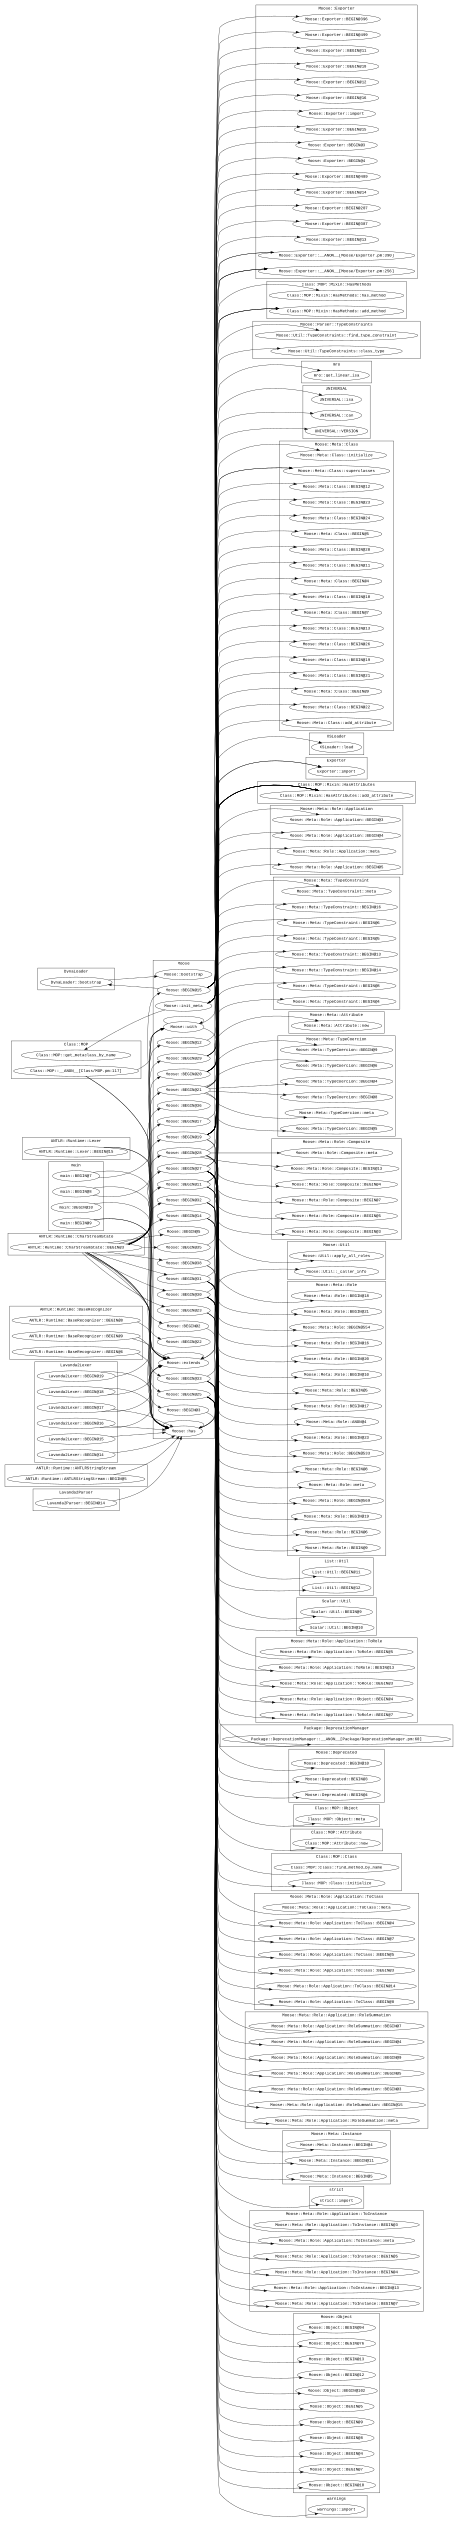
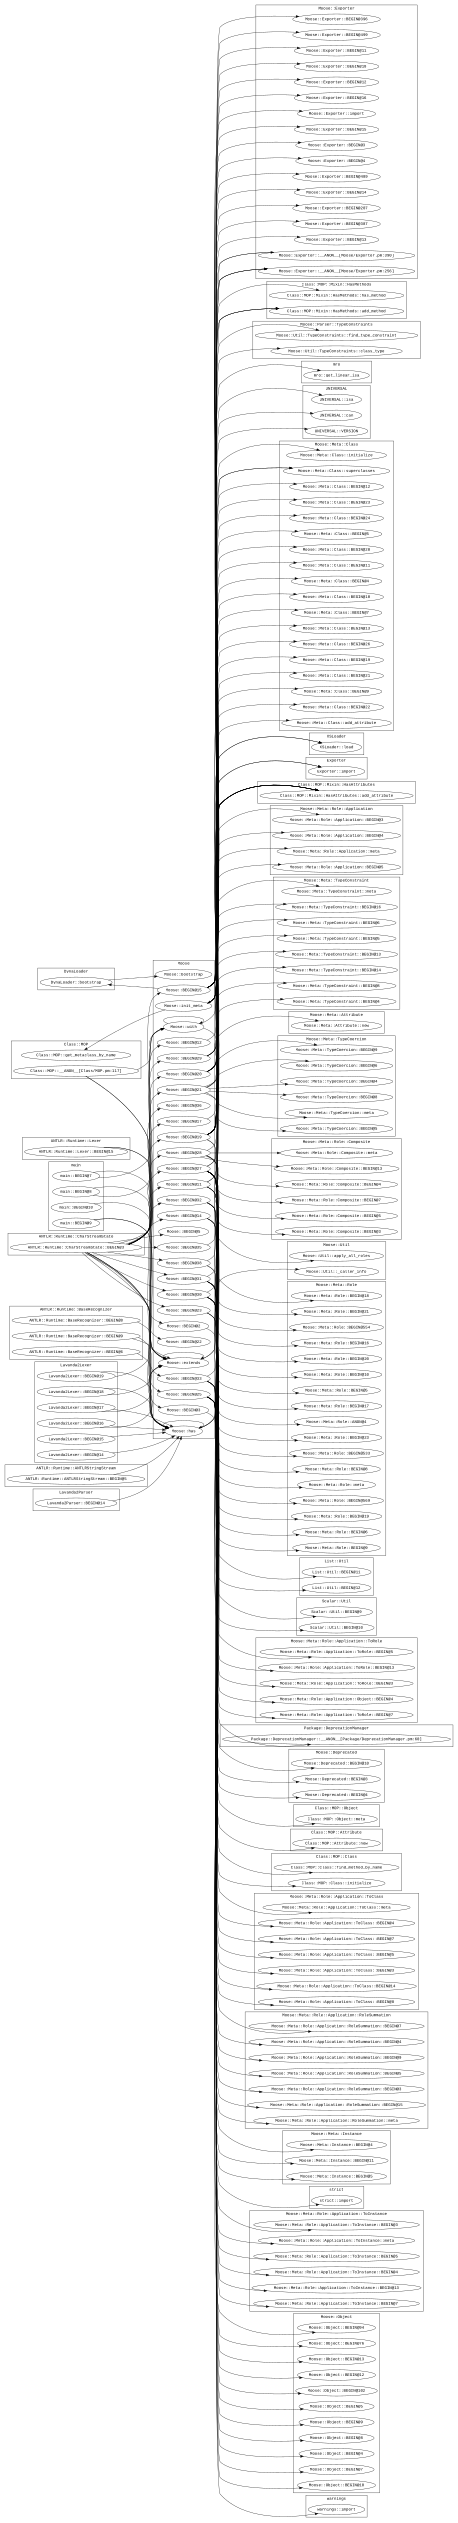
edge "Moose::BEGIN@15" -> "XSLoader::load": added
